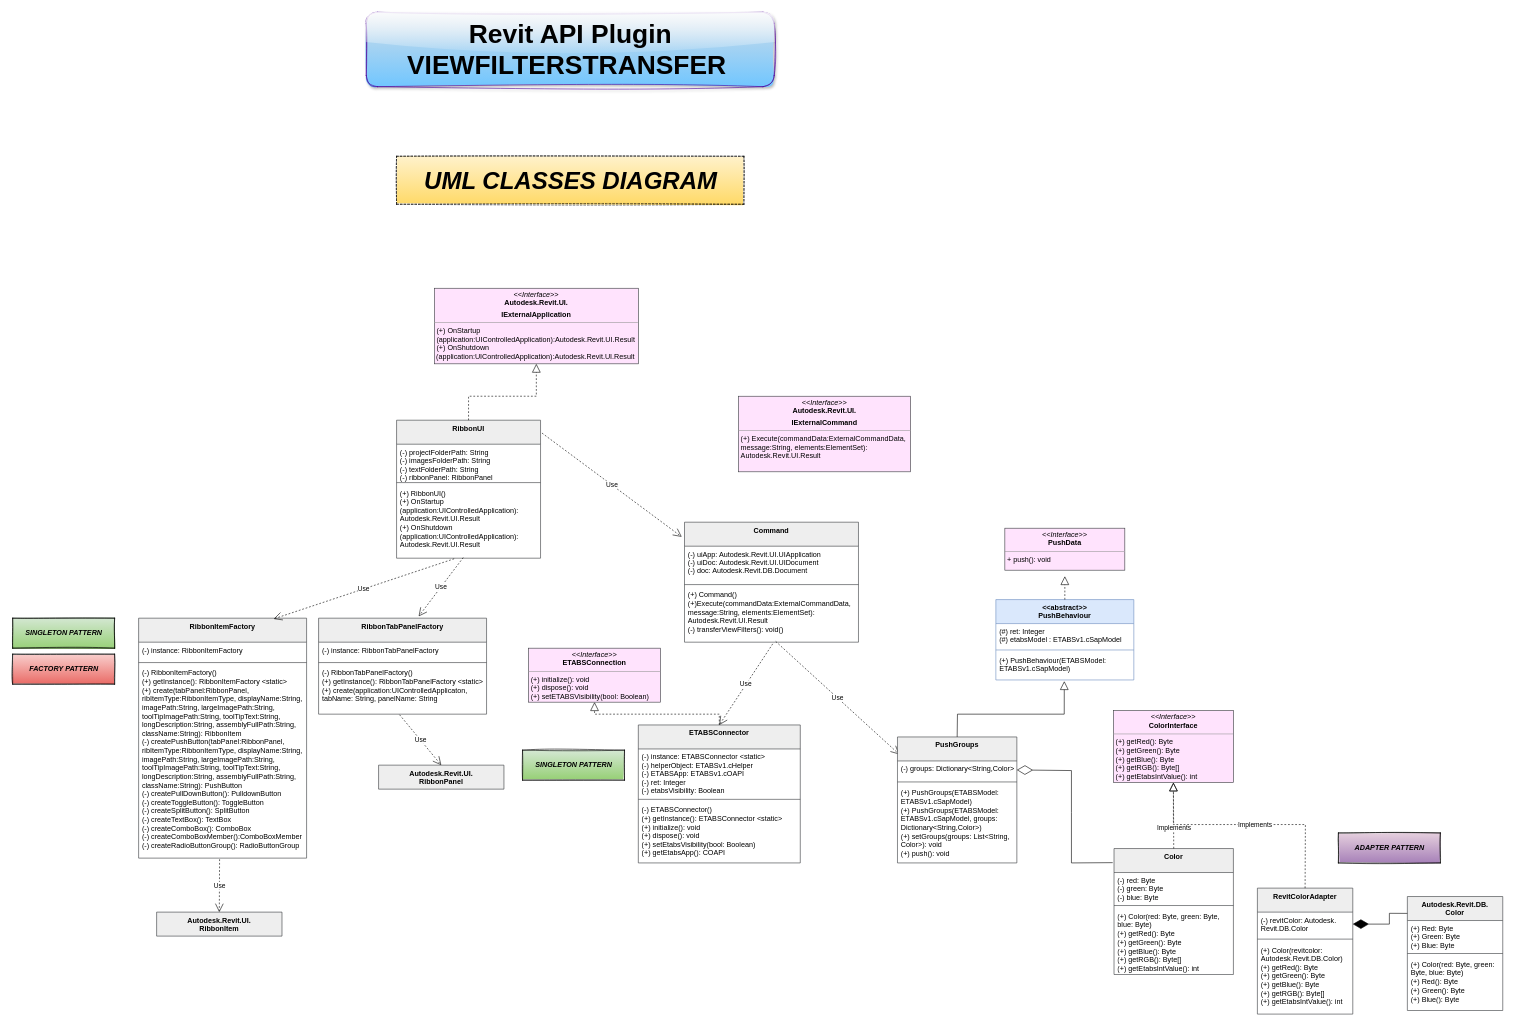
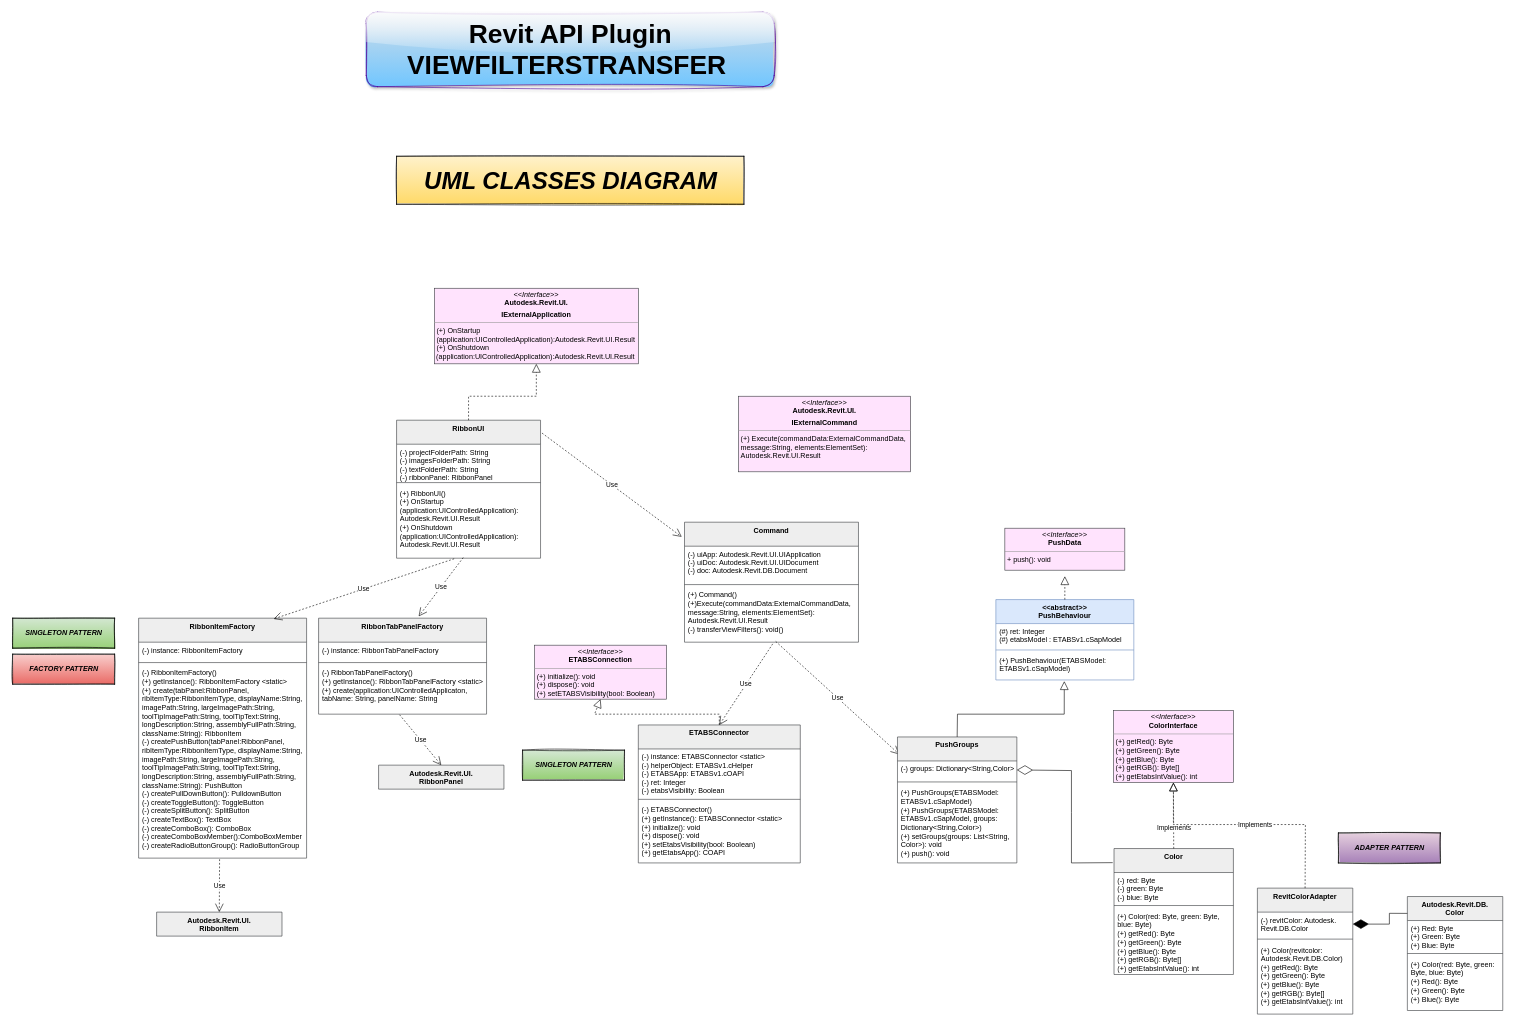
node "UML CLASSES DIAGRAM": style dashed -> solid
node "<<Interface>> ETABSConnection (+) initialize(): void (+) dispose(): void (+) setETABSVisibility(bool: Boolean)": moved (594, 675) -> (600, 672)
